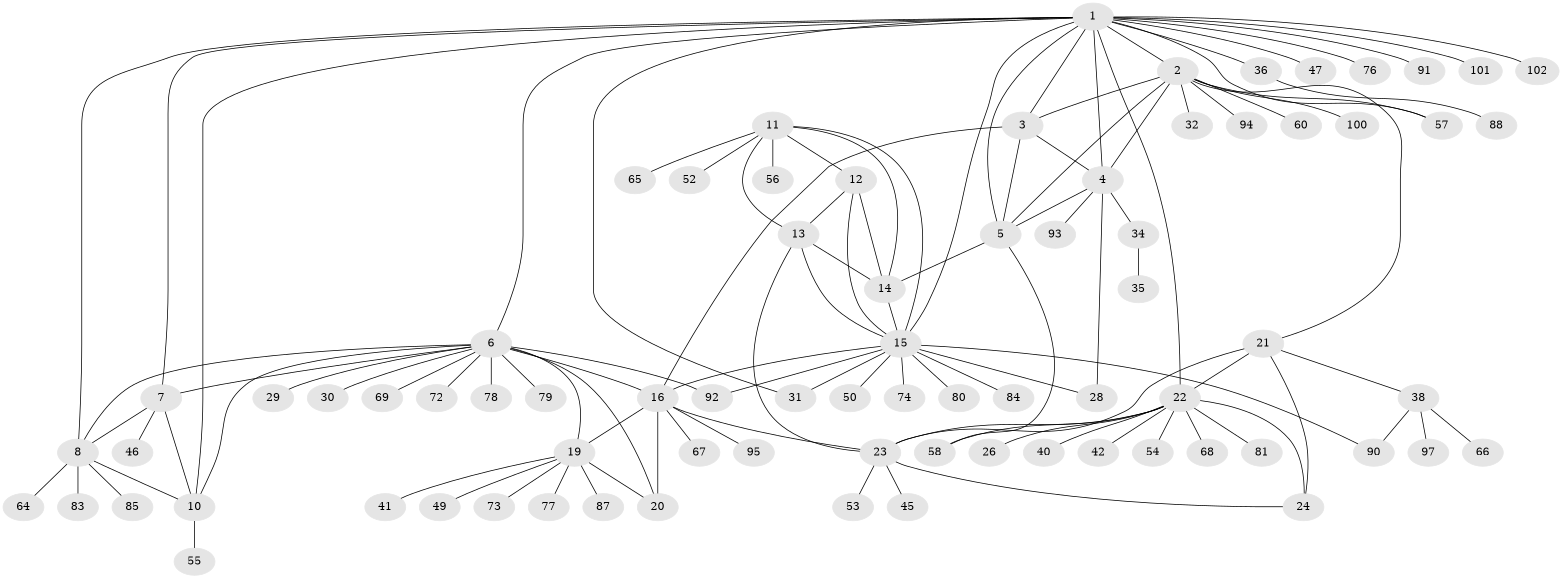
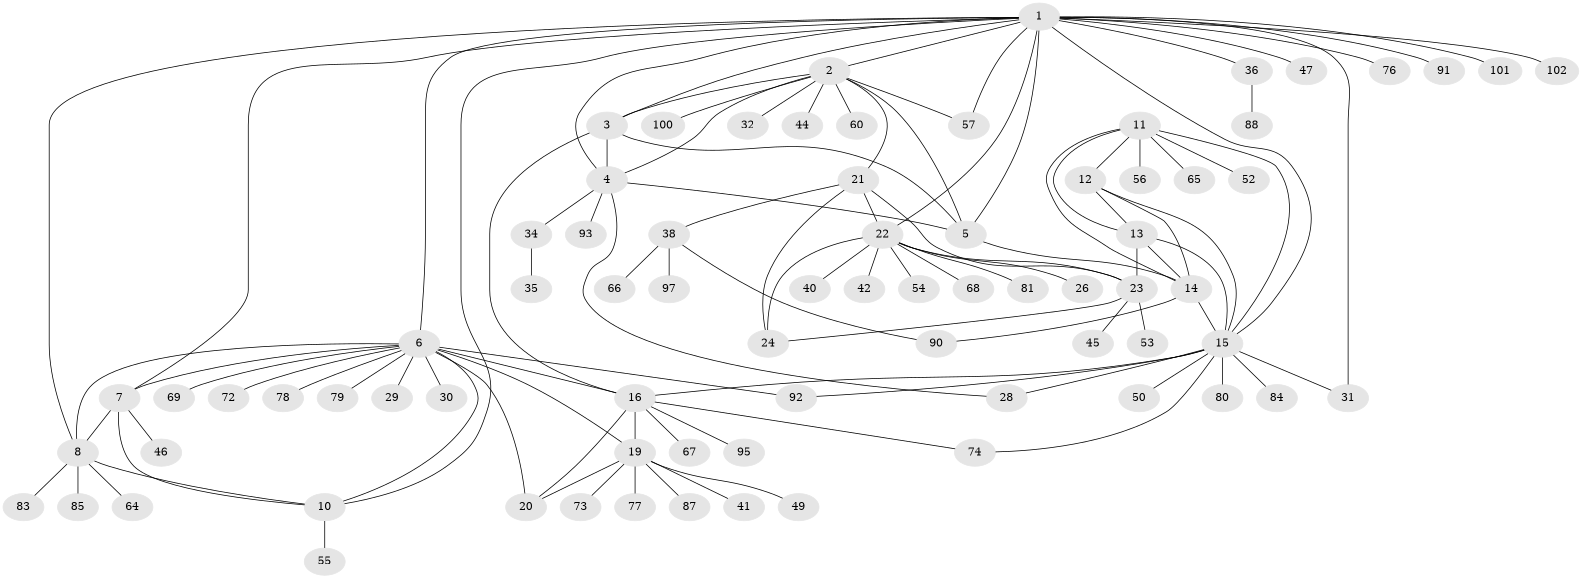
node "94": label "94" -> "44"
edge "15" -- "90": now "14" -- "90"
edge "16" -- "23": now "16" -- "74"
node "58": removed
